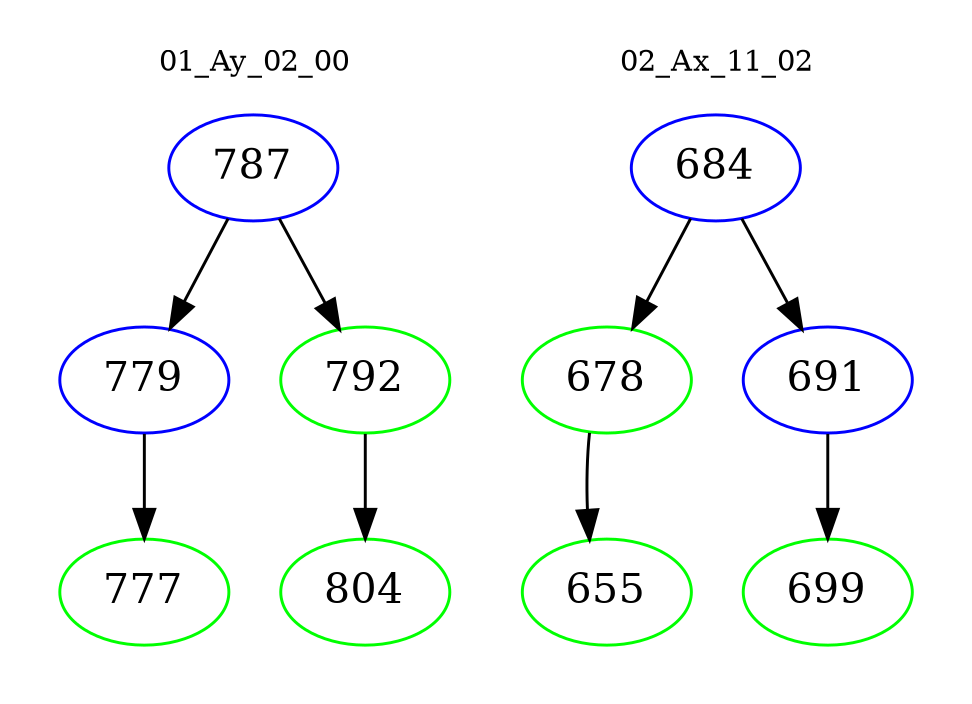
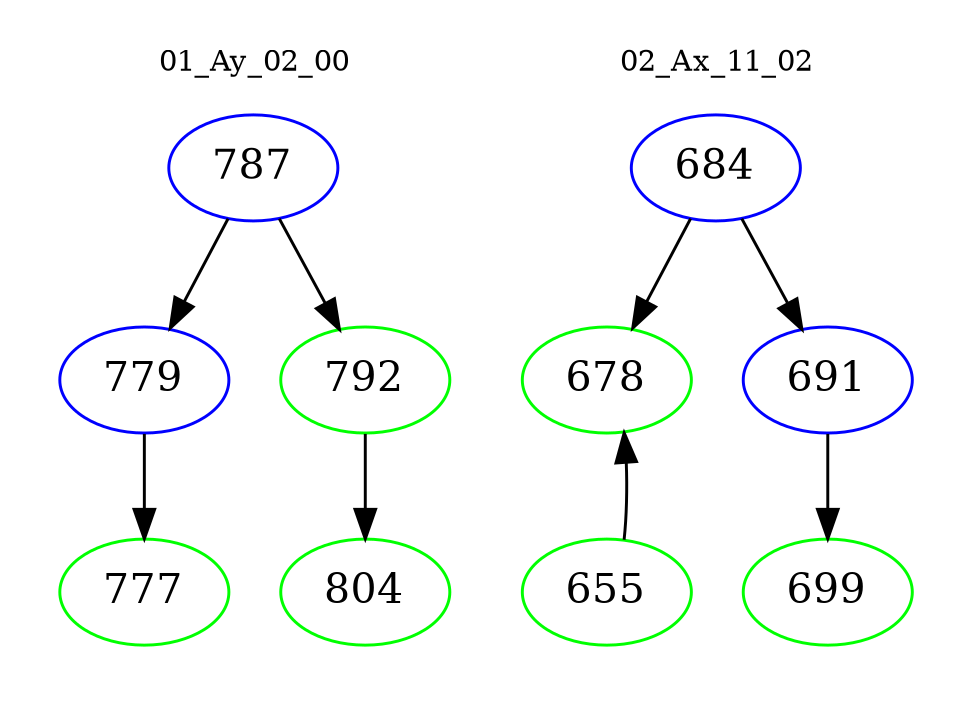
edge "678" -> "655": reversed
